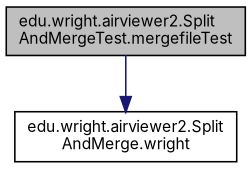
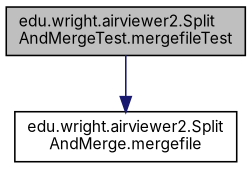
node "edu.wright.airviewer2.Split AndMerge.wright": label "edu.wright.airviewer2.Split AndMerge.wright" -> "edu.wright.airviewer2.Split AndMerge.mergefile"
